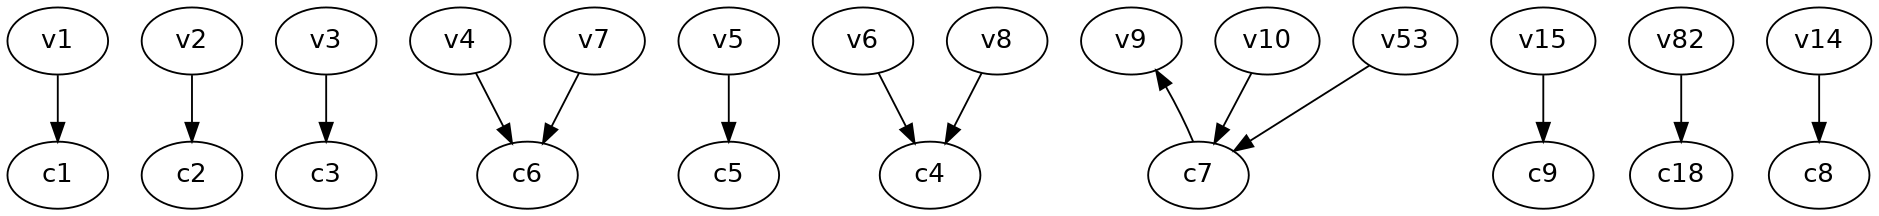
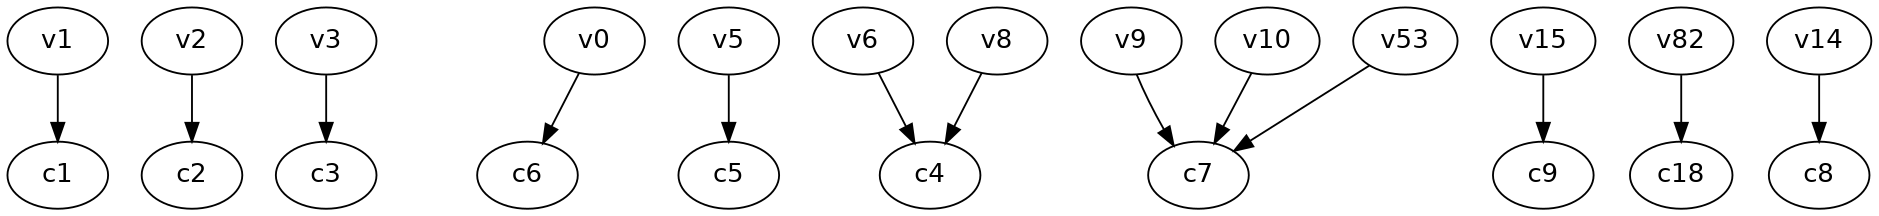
node "v4": removed
node "v7": label "v7" -> "v0"
edge "c7" -> "v9": reversed
